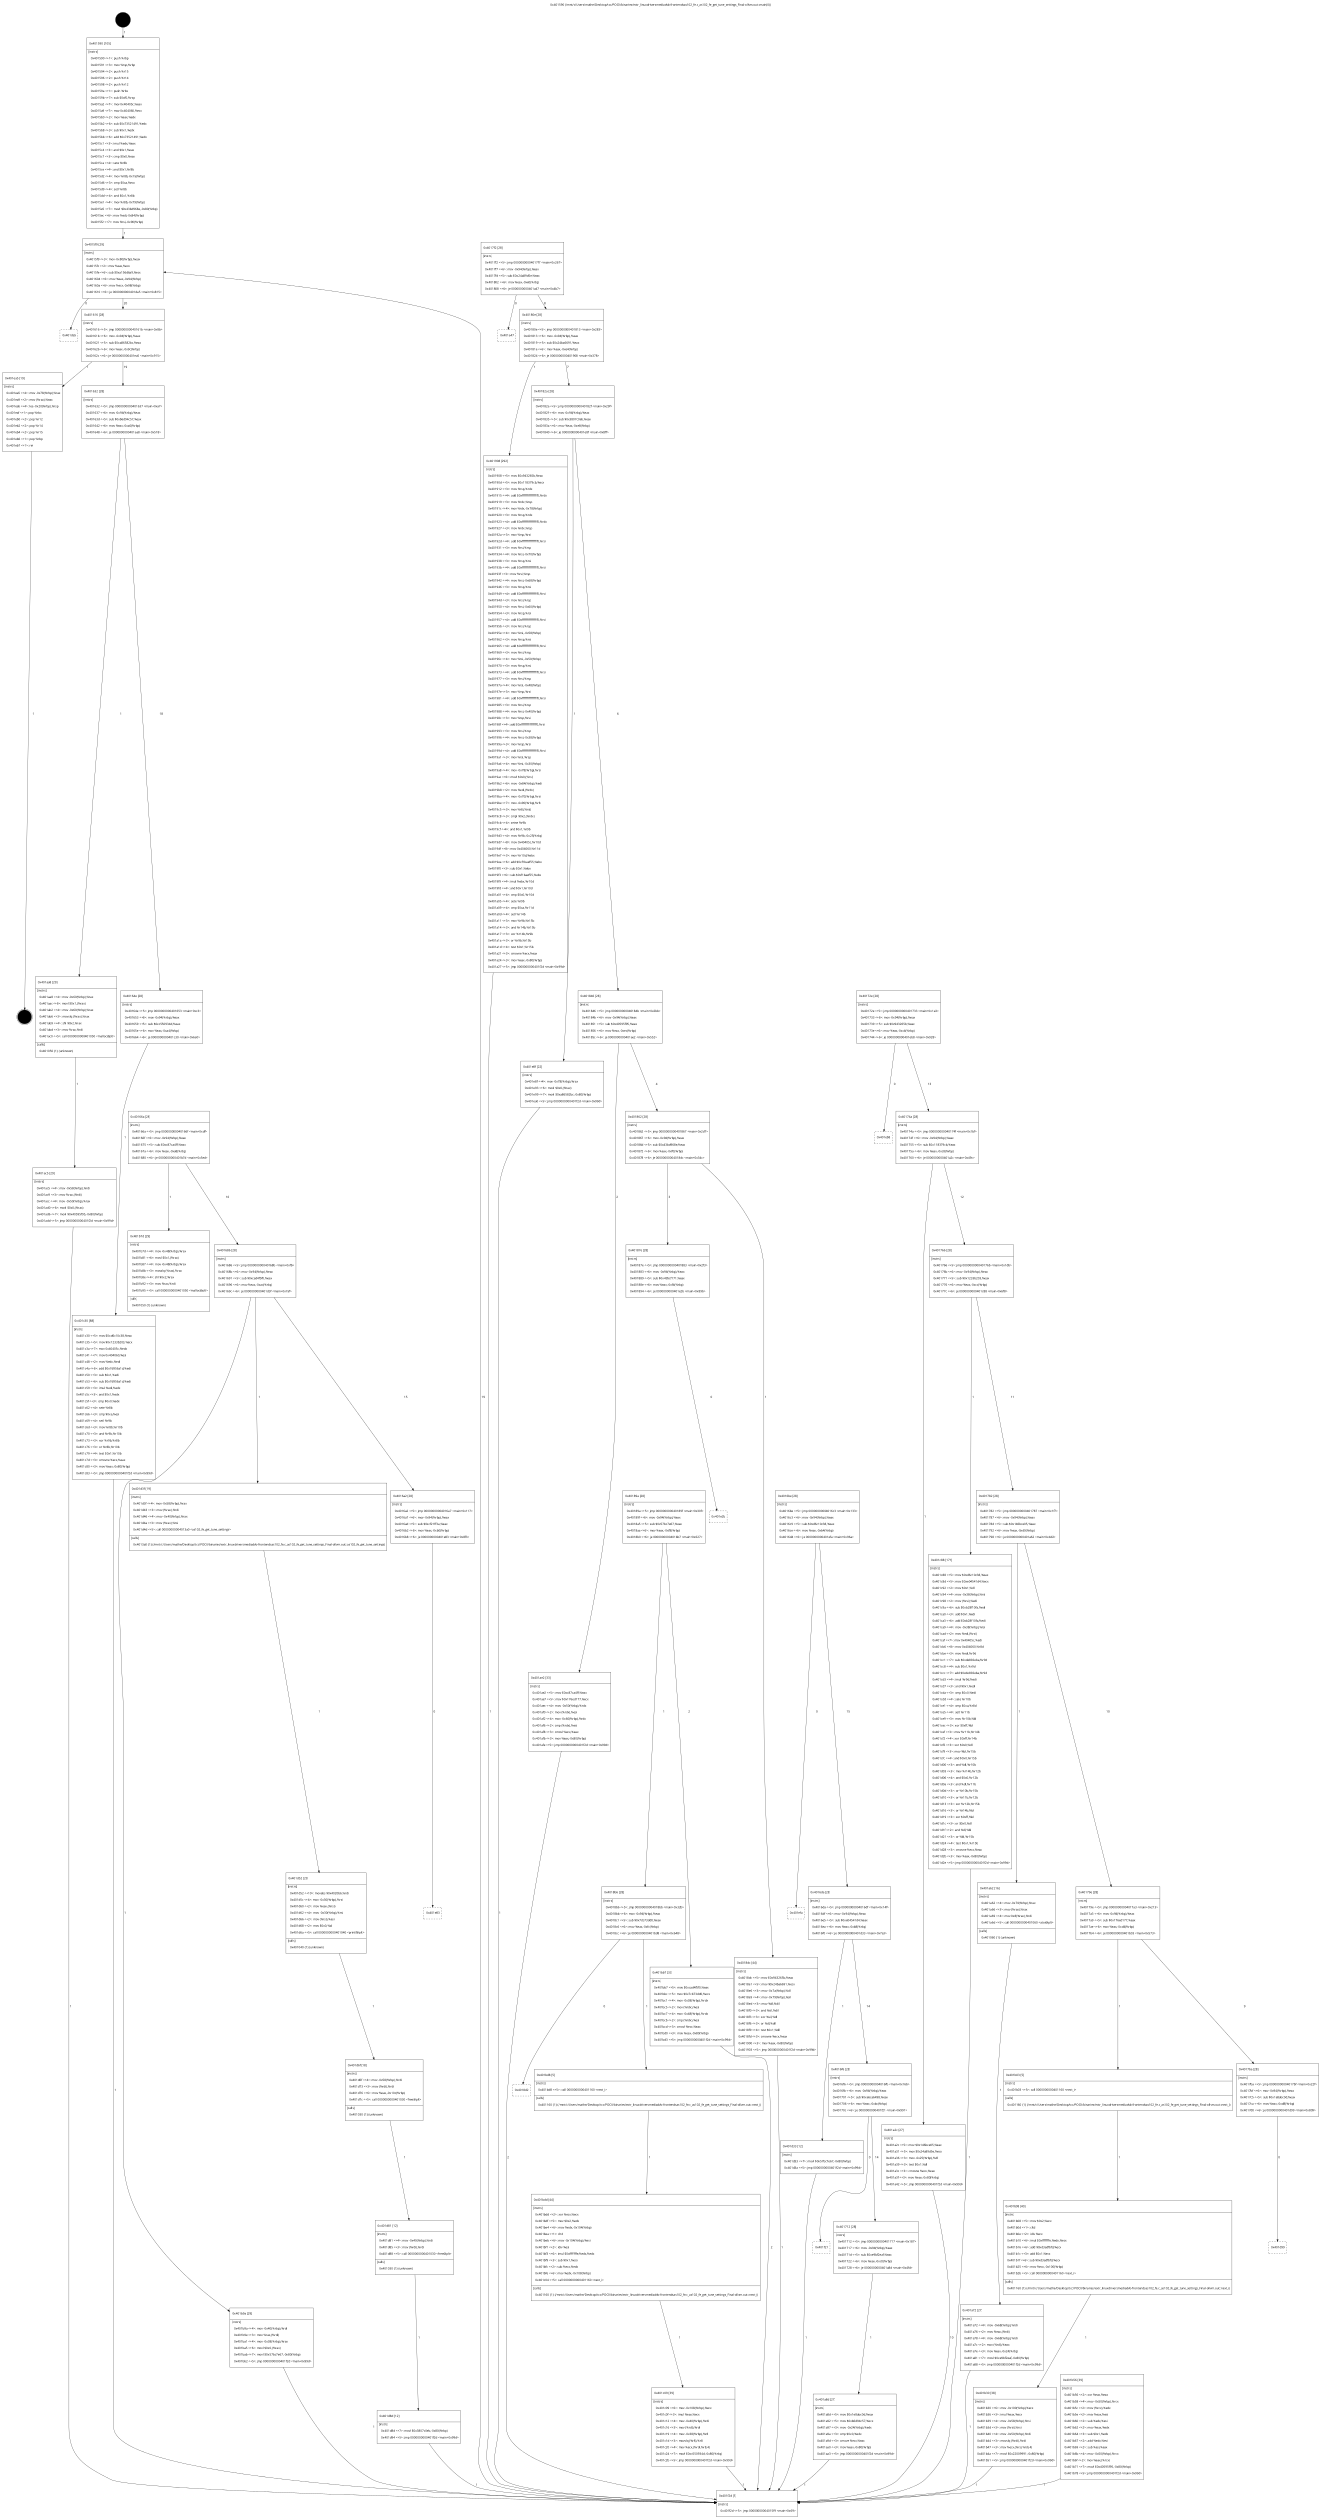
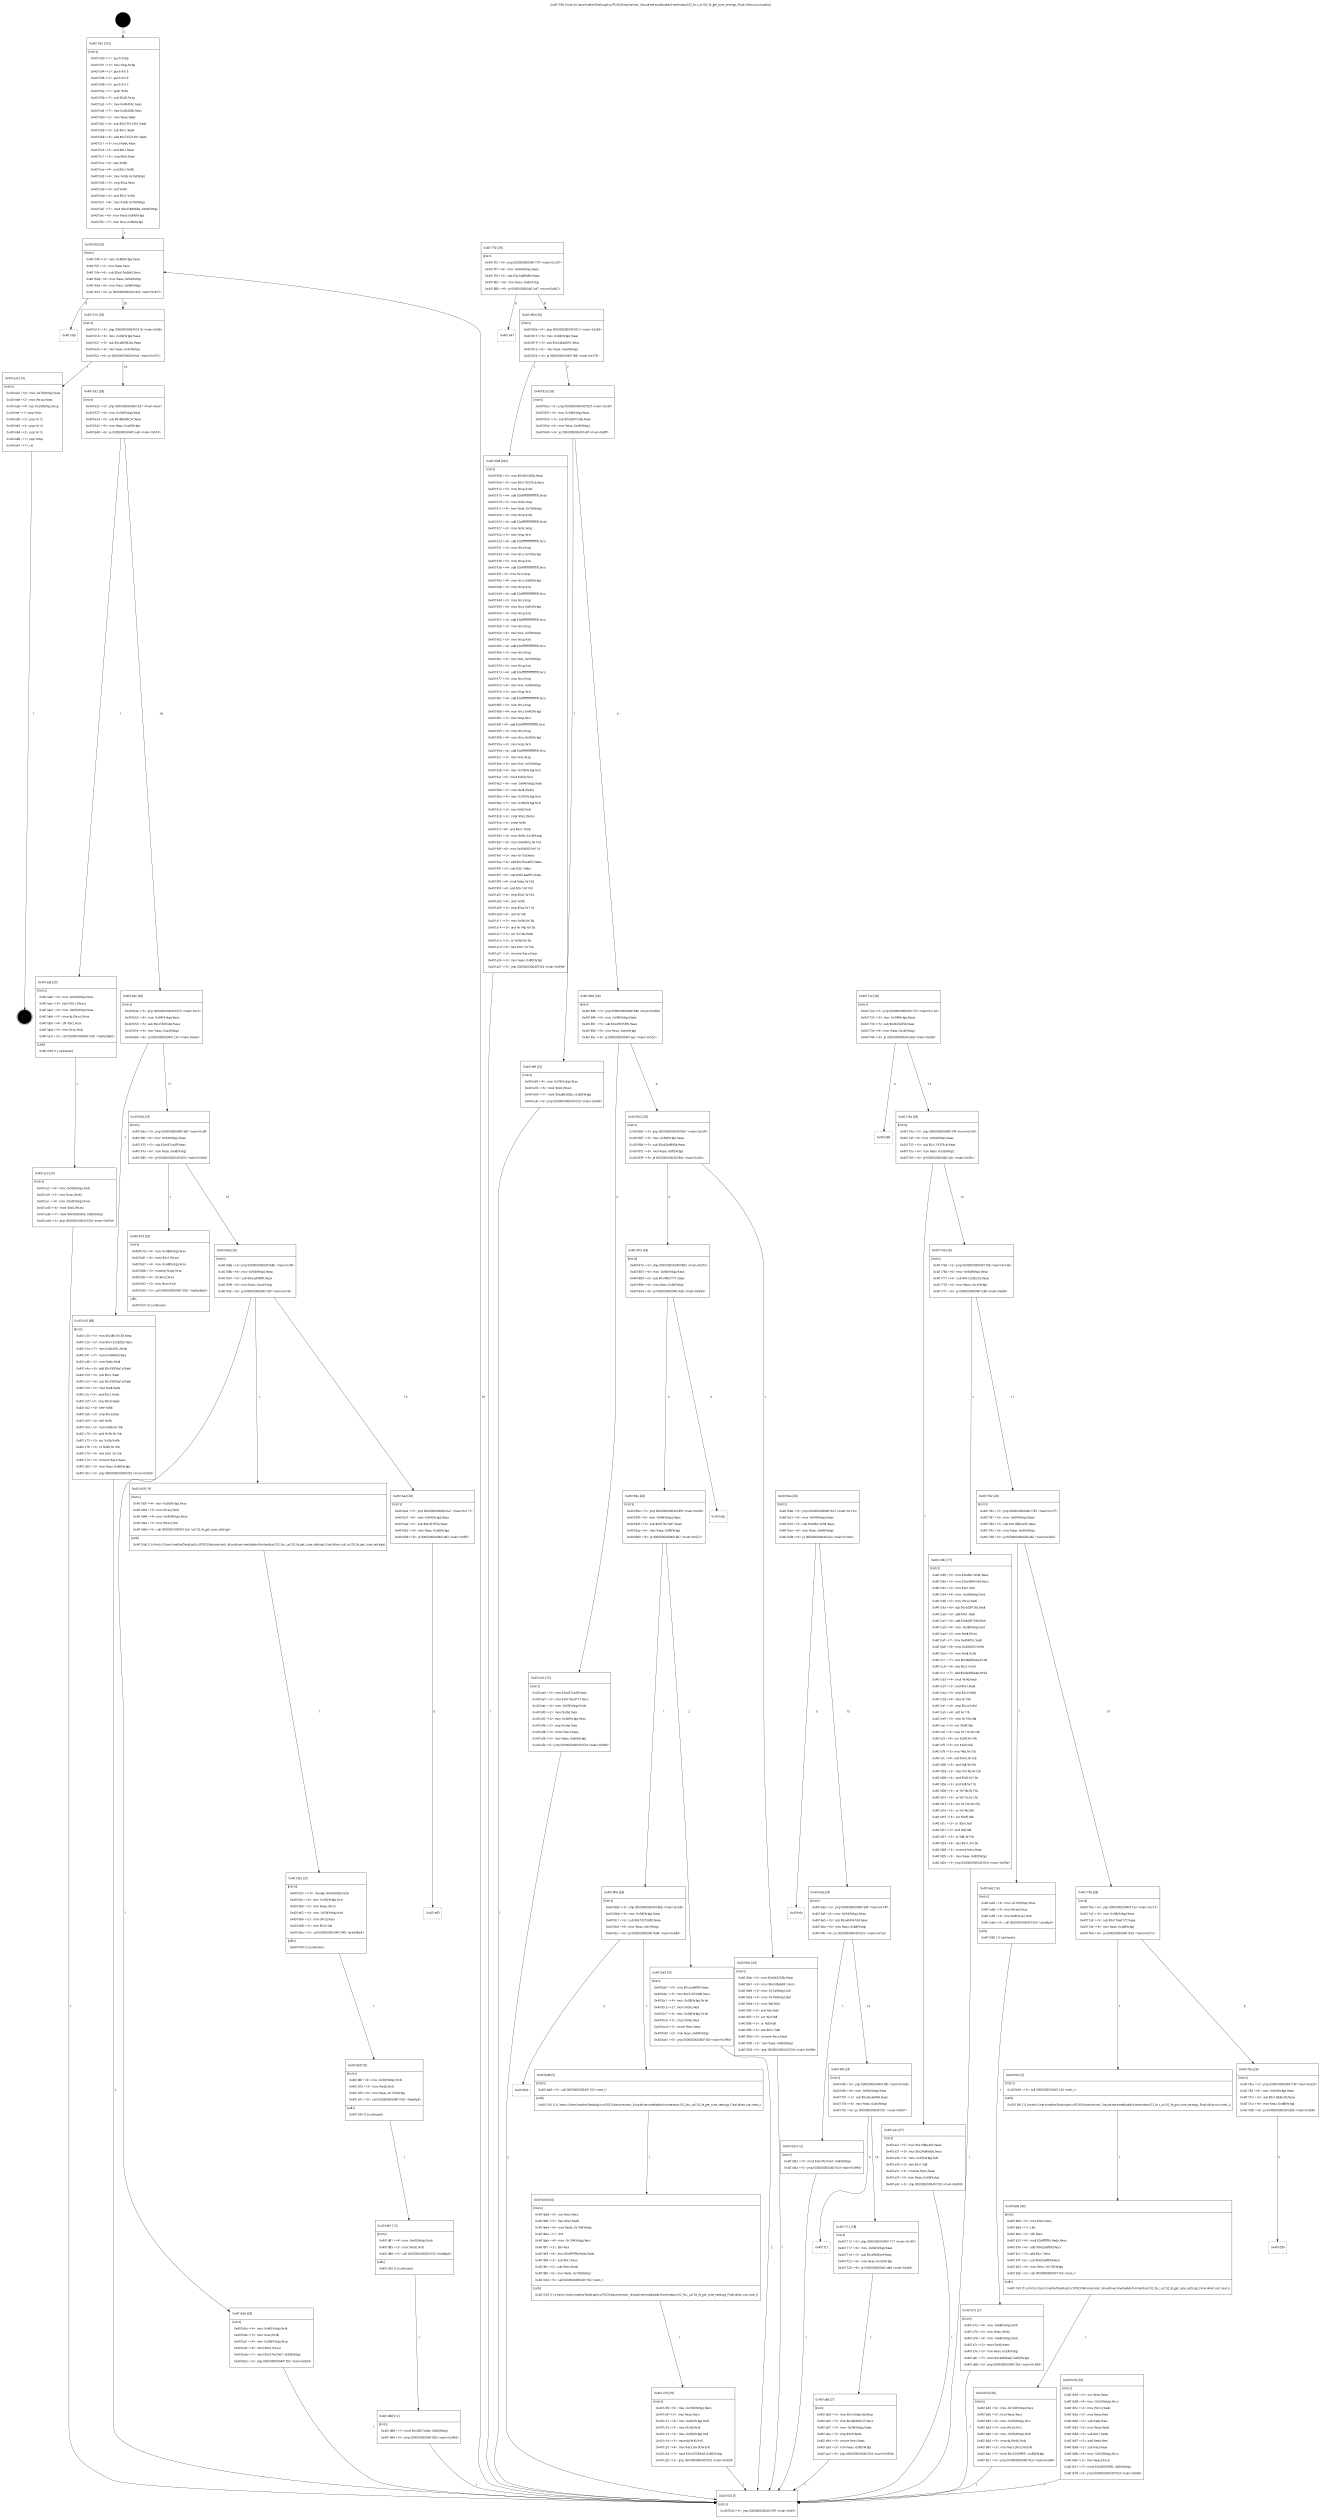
edge "0x40164e [28]" -> "0x40166a [28]": added, label "17"
edge "0x40187e [28]" -> "0x40189a [28]": added, label "3"
edge "0x401a2c [27]" -> "0x401f2d [5]": label " 10" -> " 1"
